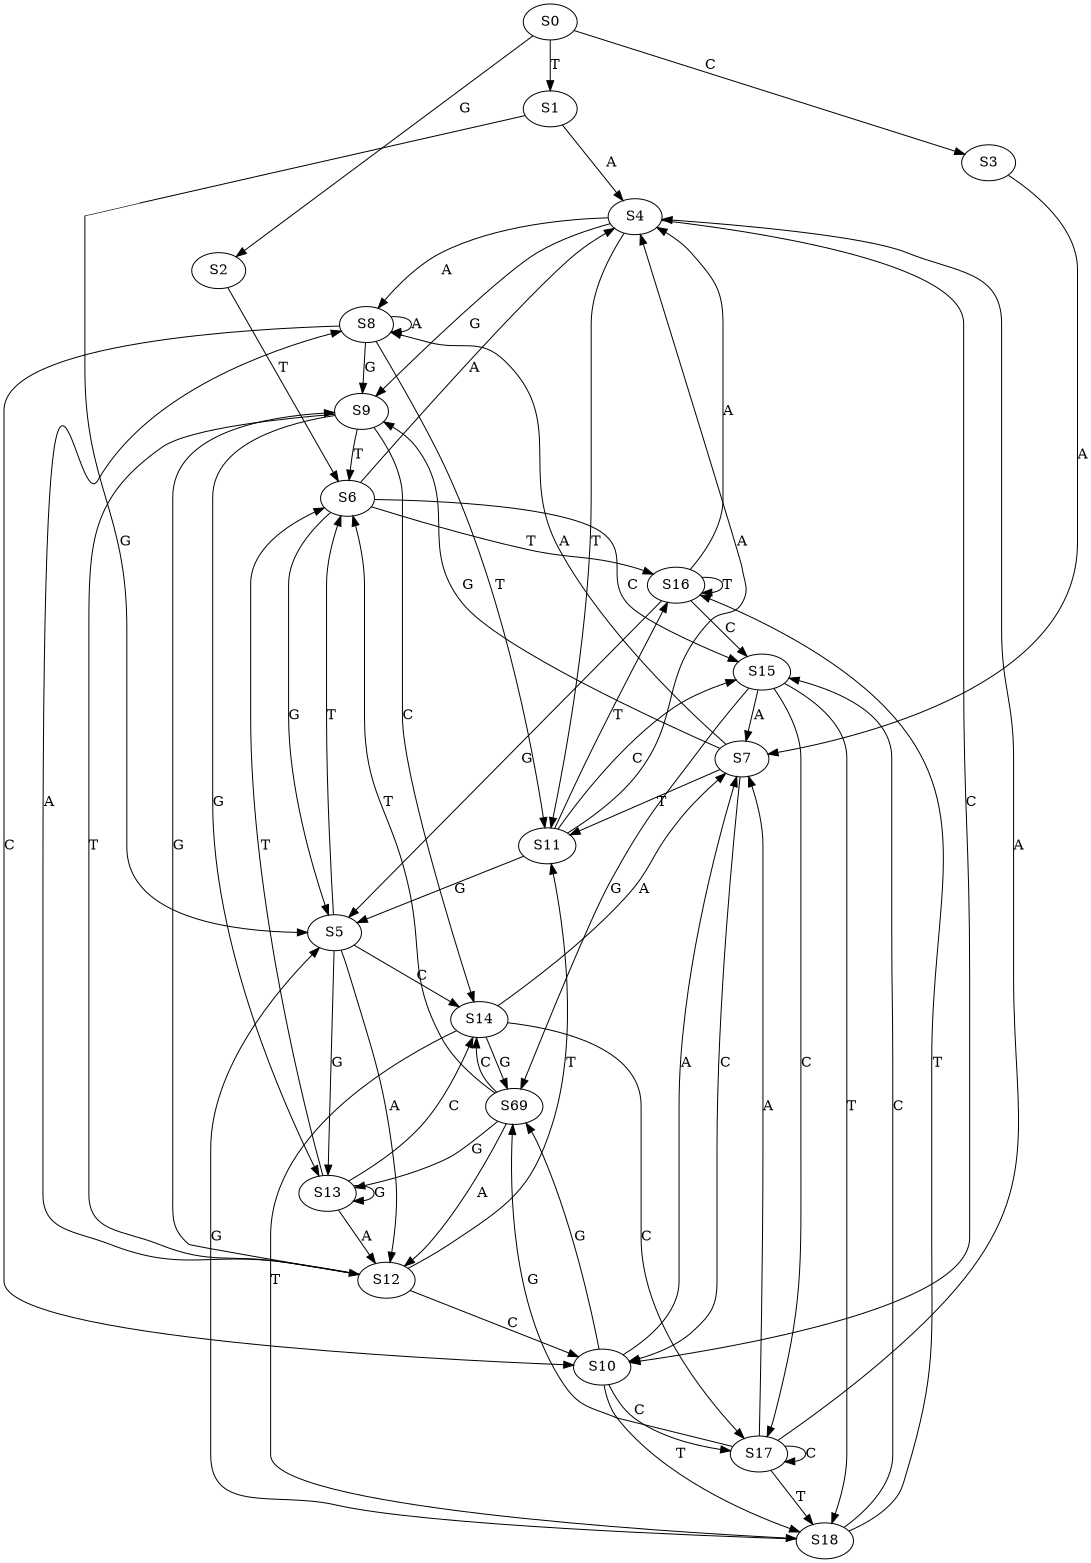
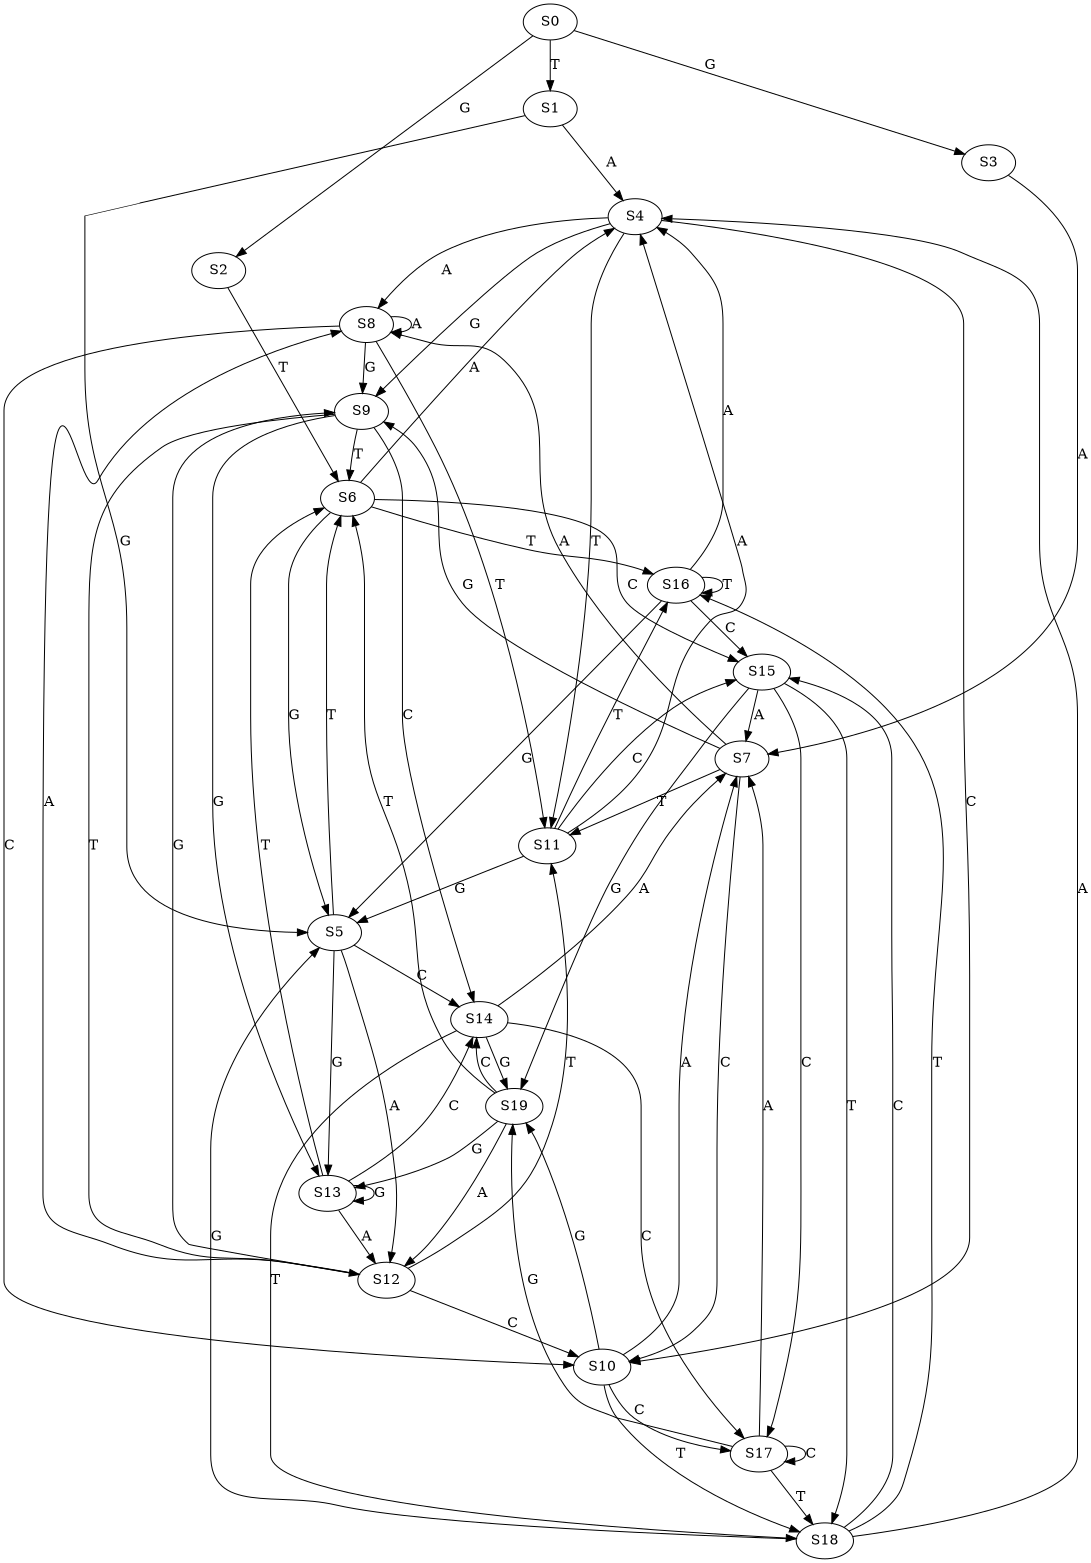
edge "S0" -> "S3": label "C" -> "G"
edge "S17" -> "S4": now "S18" -> "S4"
node "S69": label "S69" -> "S19"
